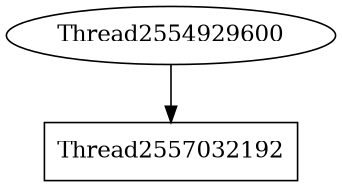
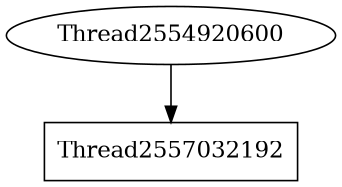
node "Thread2554929600": label "Thread2554929600" -> "Thread2554920600"
